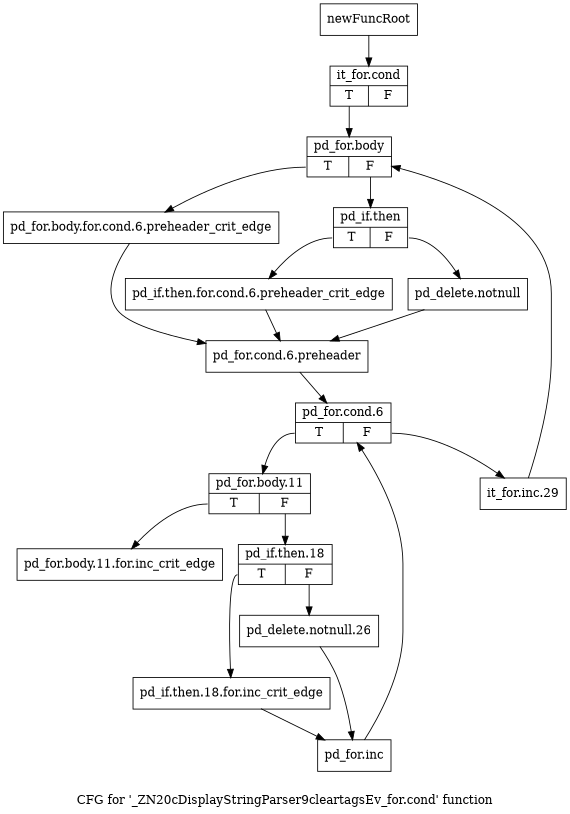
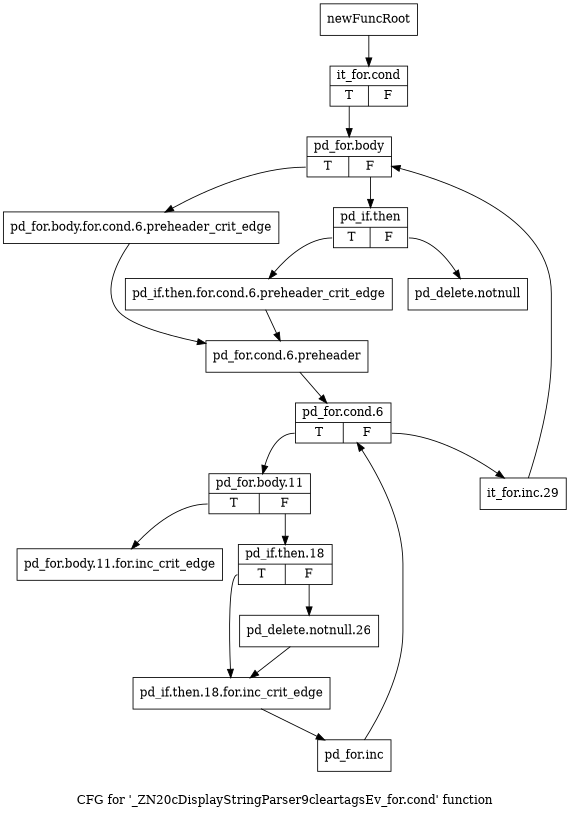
edge "pd_delete.notnull" -> "pd_for.cond.6.preheader": removed
edge "pd_delete.notnull.26" -> "pd_for.inc": now "pd_delete.notnull.26" -> "pd_if.then.18.for.inc_crit_edge"
